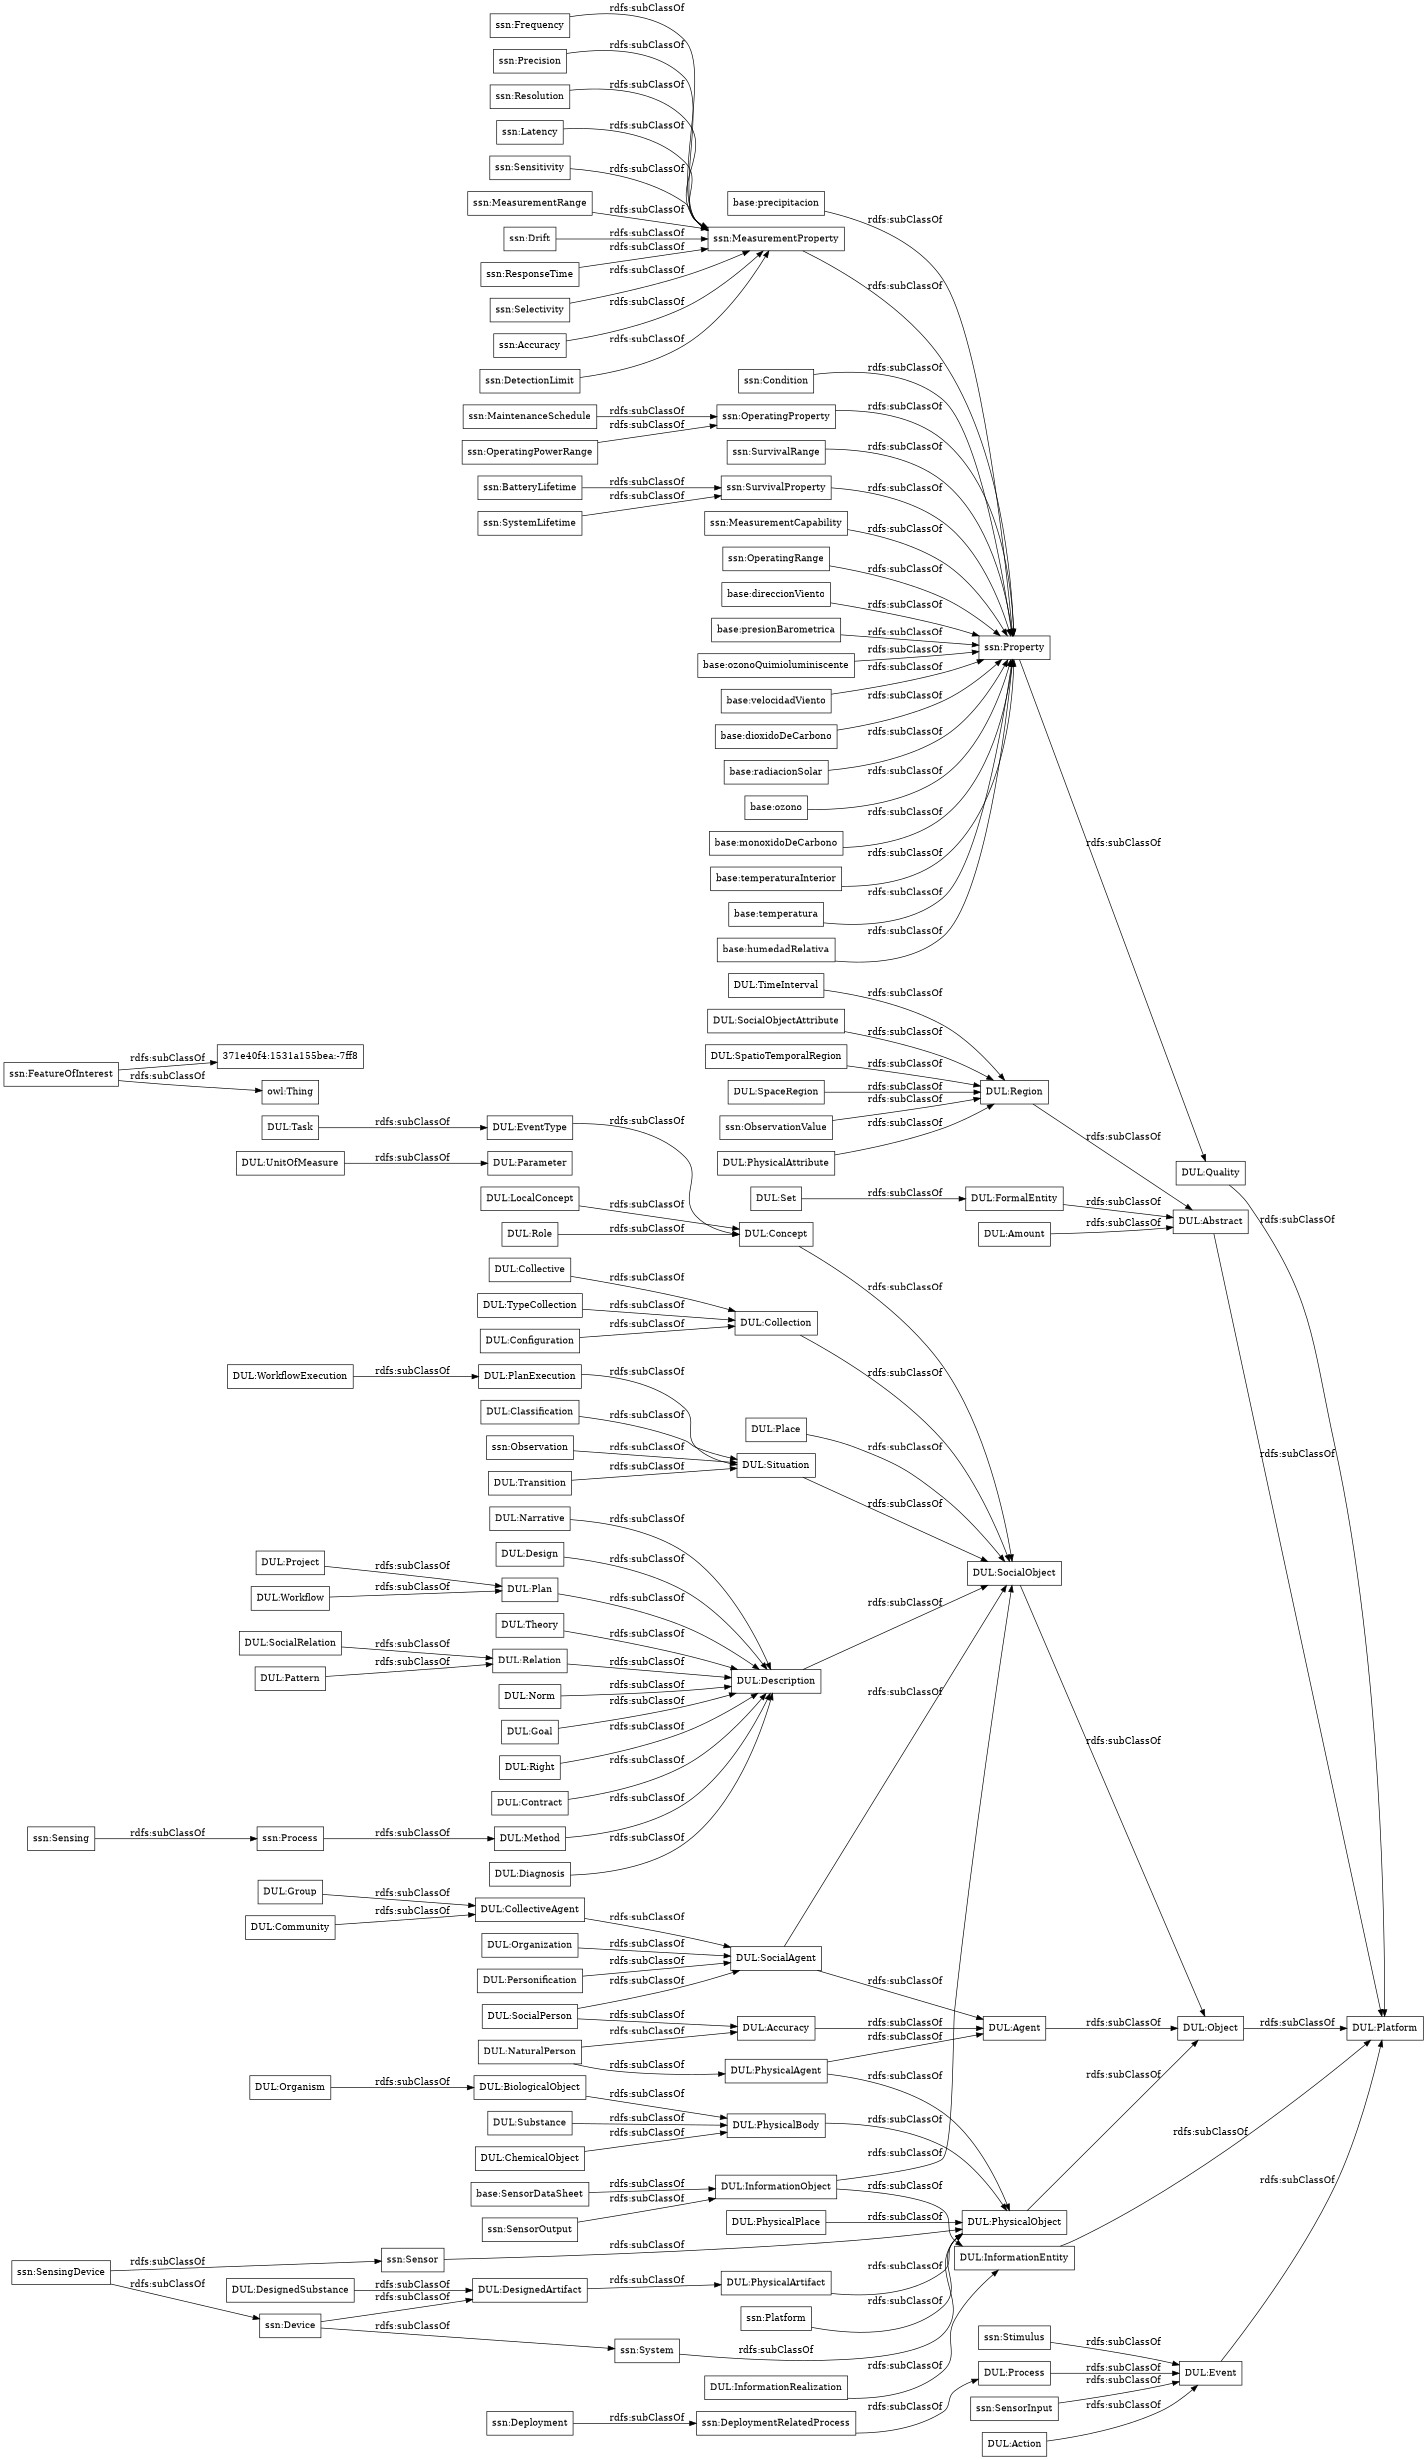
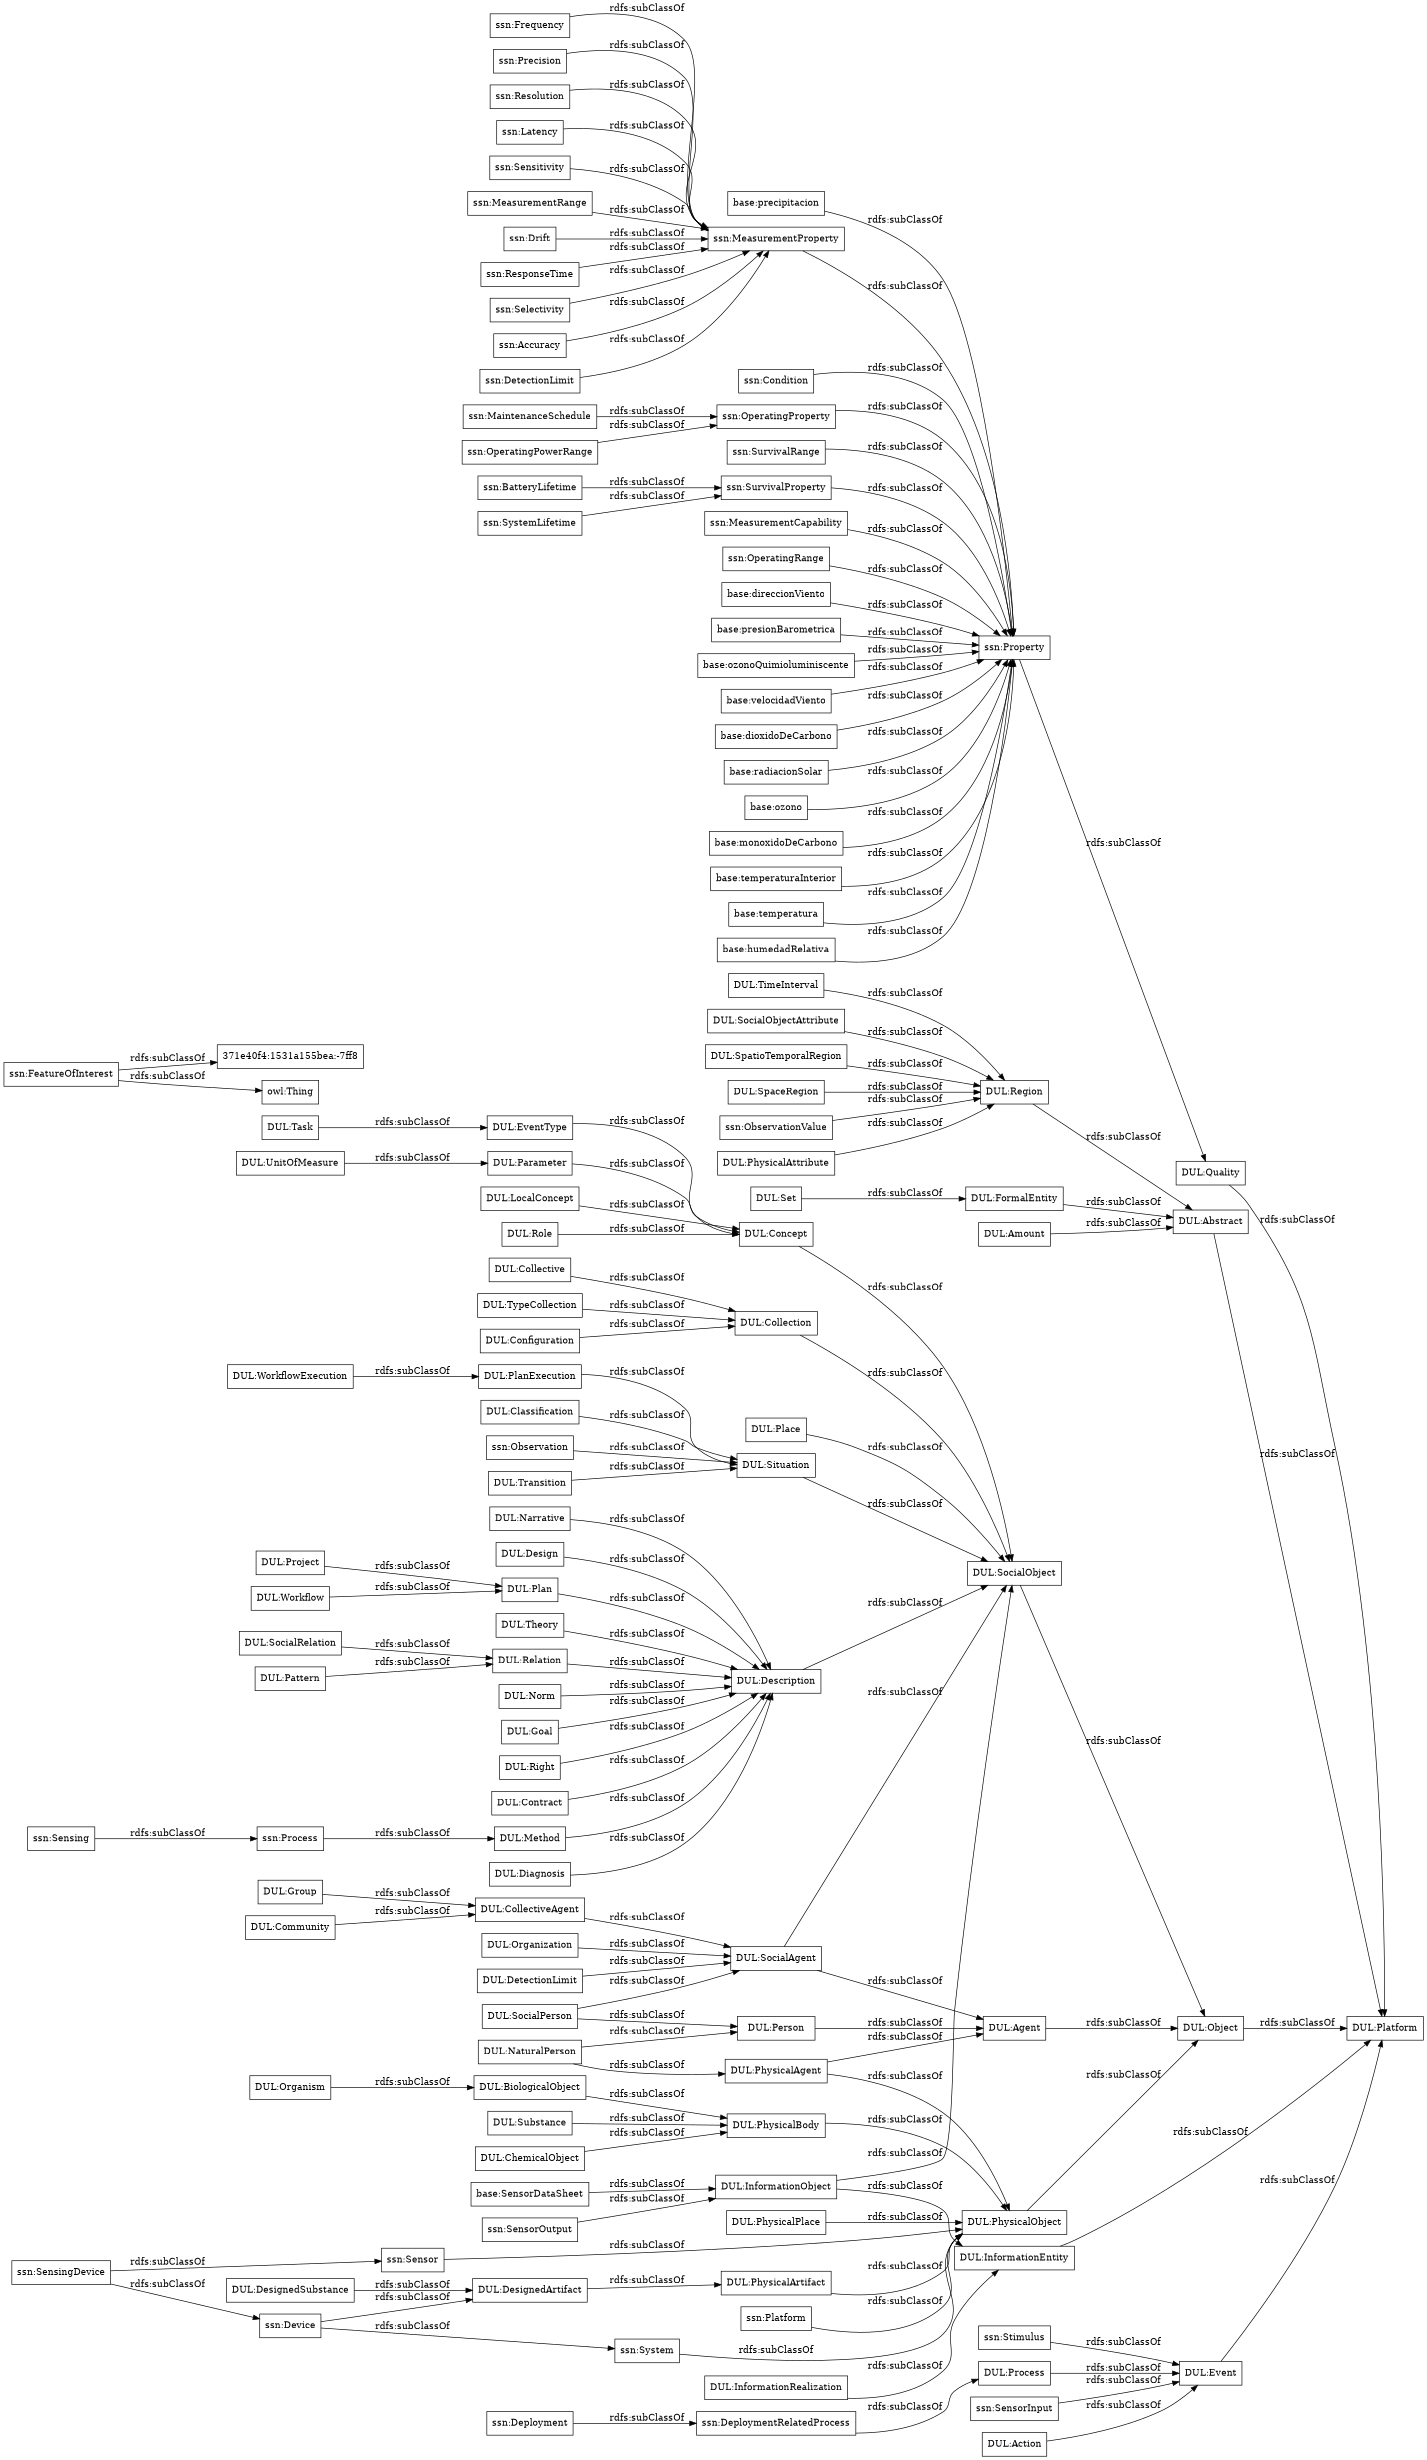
edge "DUL:Parameter" -> "DUL:Concept": added, label "rdfs:subClassOf"
node "DUL:Personification": label "DUL:Personification" -> "DUL:DetectionLimit"
node "DUL:Accuracy": label "DUL:Accuracy" -> "DUL:Person"
